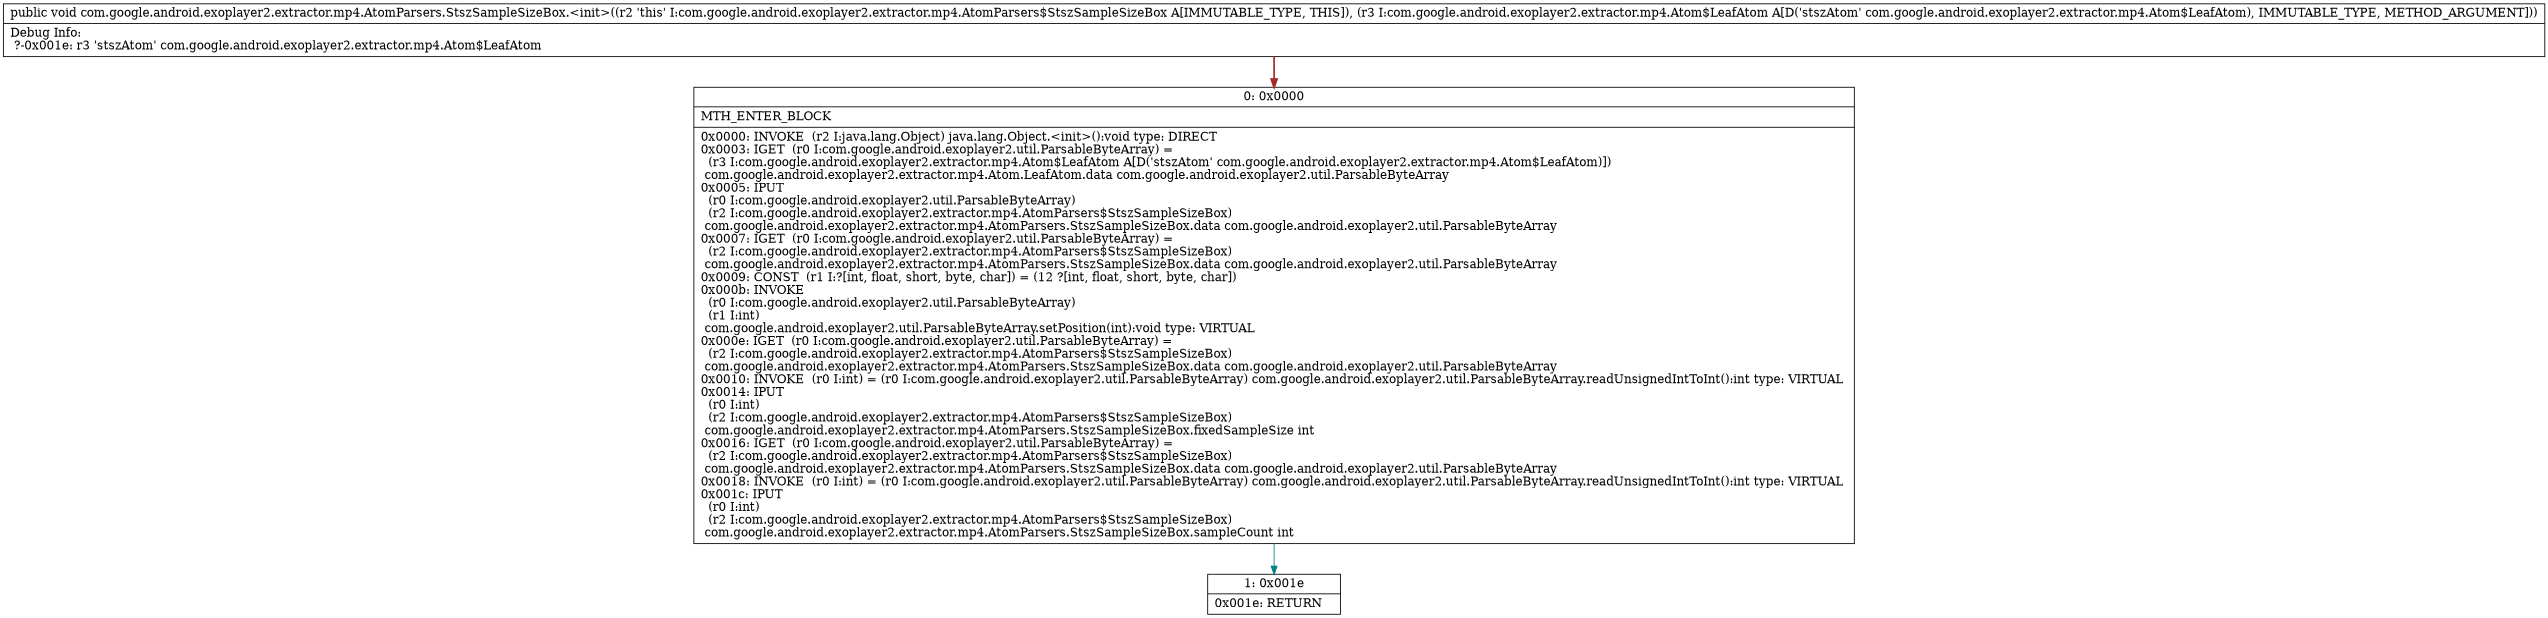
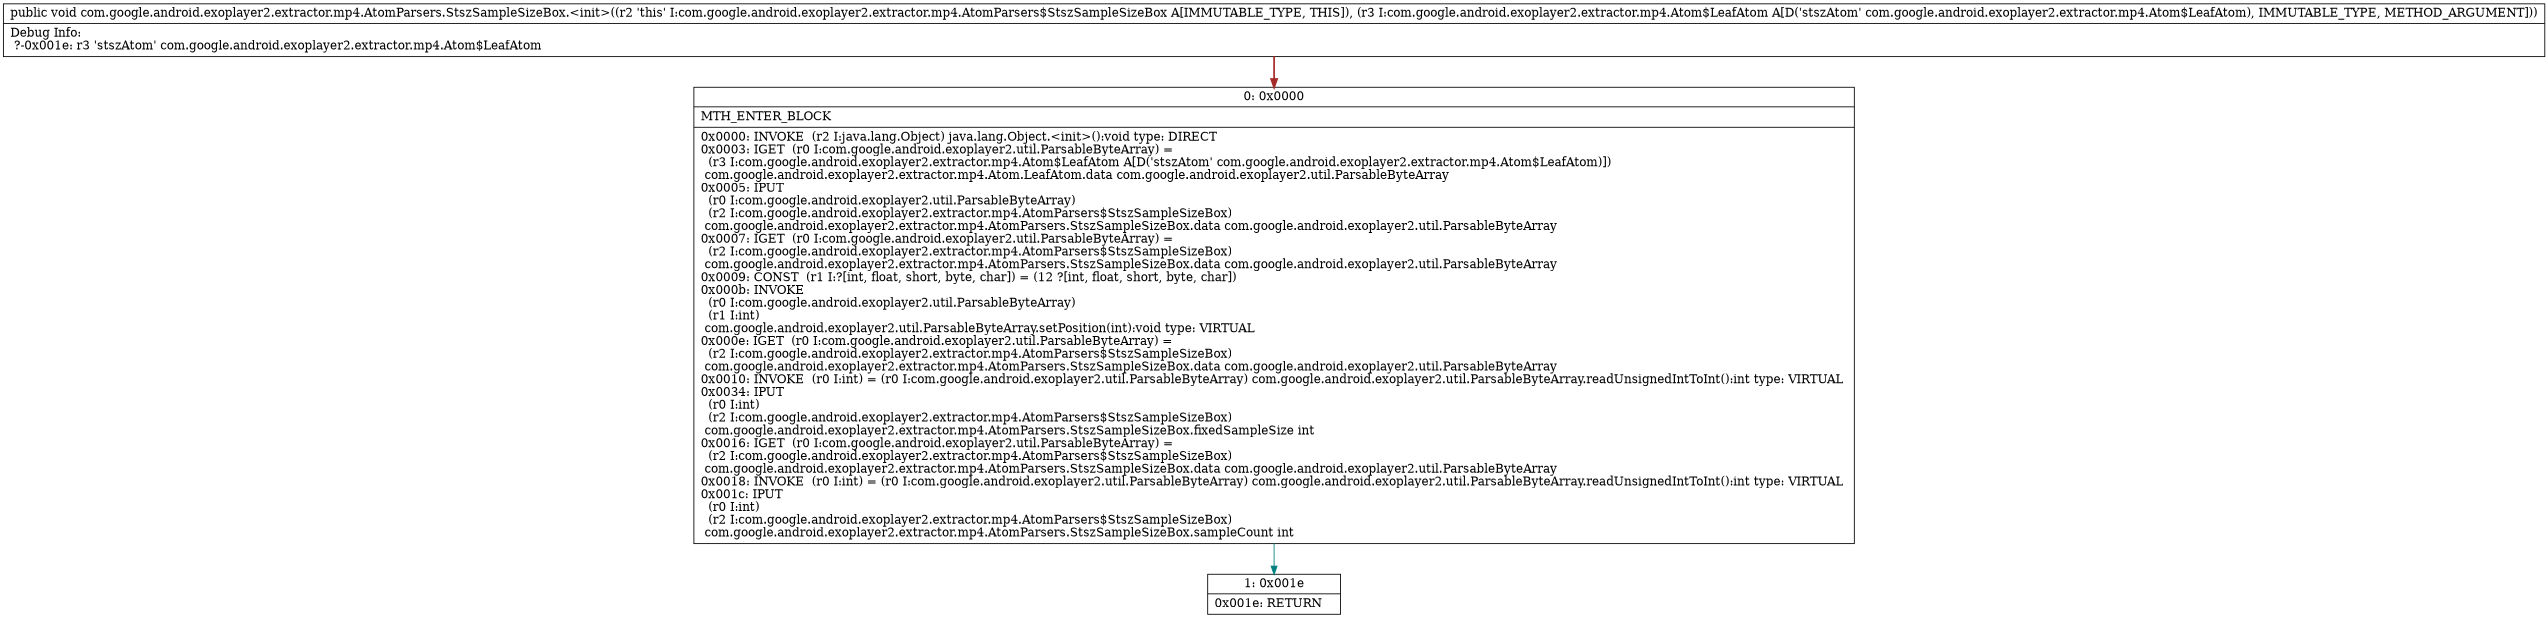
node "0: 0x0000": text "0x0014: IPUT" -> "0x0034: IPUT"
